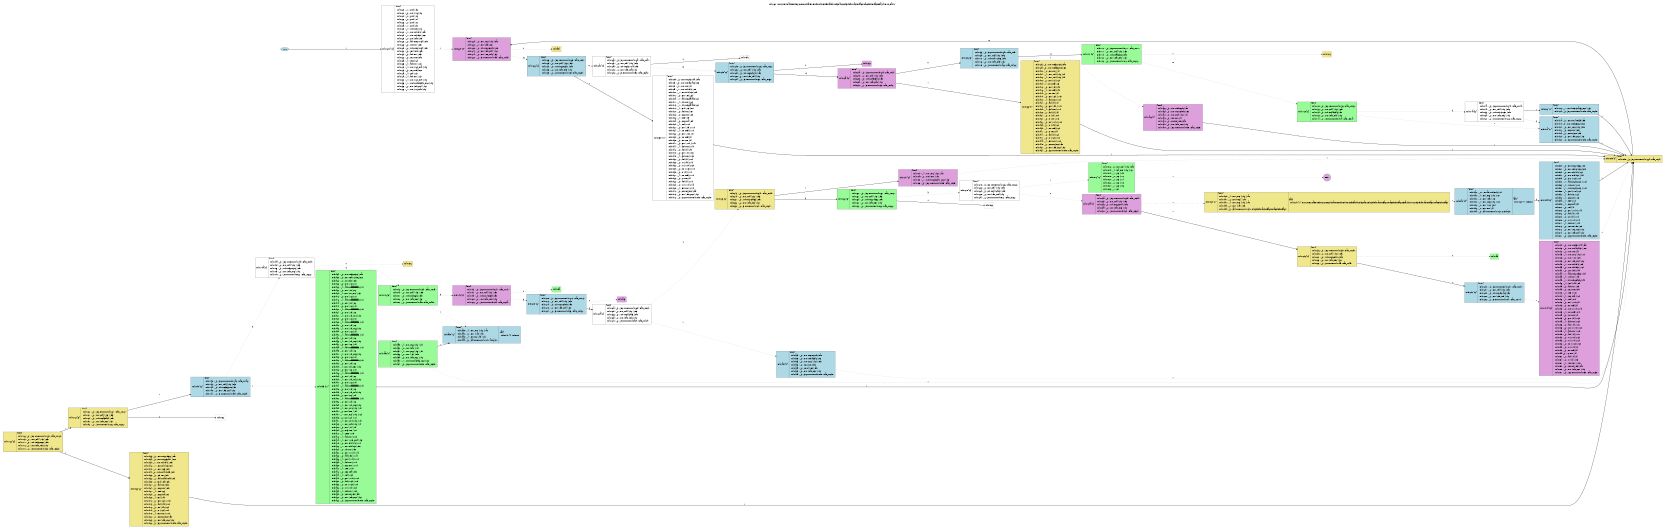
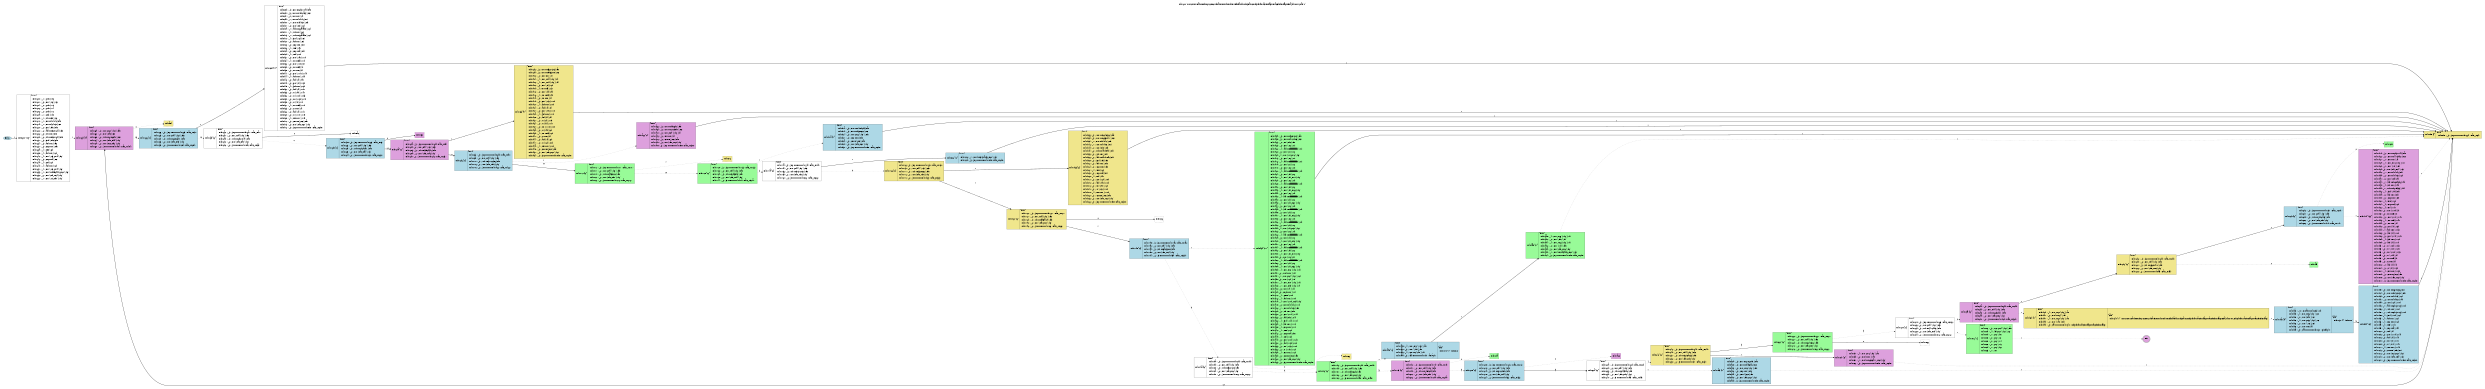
edge "0x40174a [28]" -> "0x401b1a [27]": now "0x40174a [28]" -> "0x401766 [28]"
node "0x4018ee": added
edge "0x401aae [27]" -> "0x401a9e [16]": reversed
